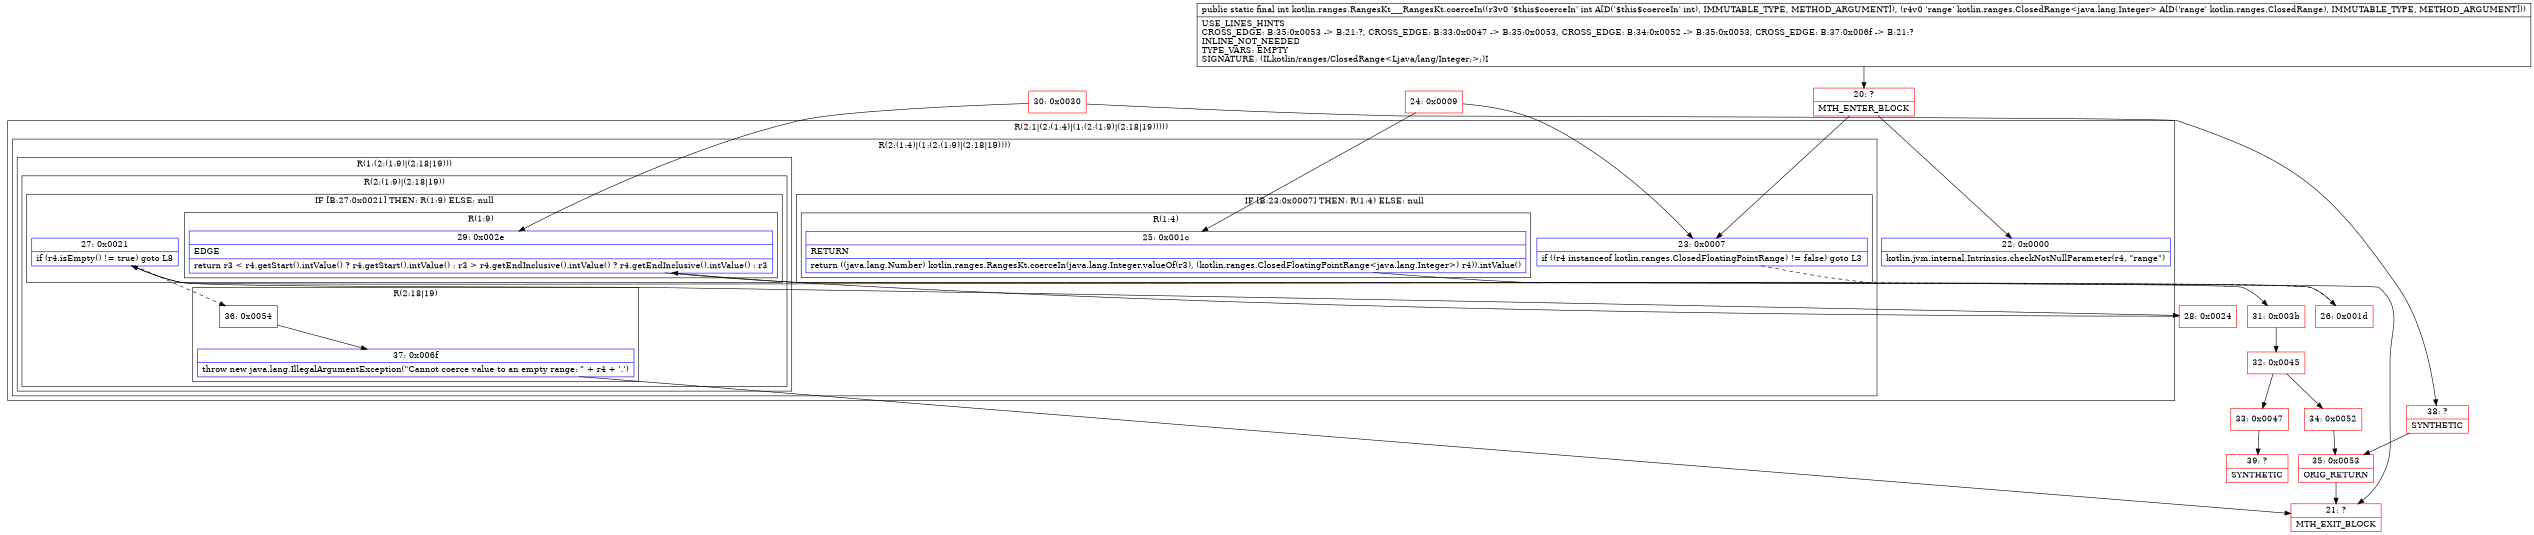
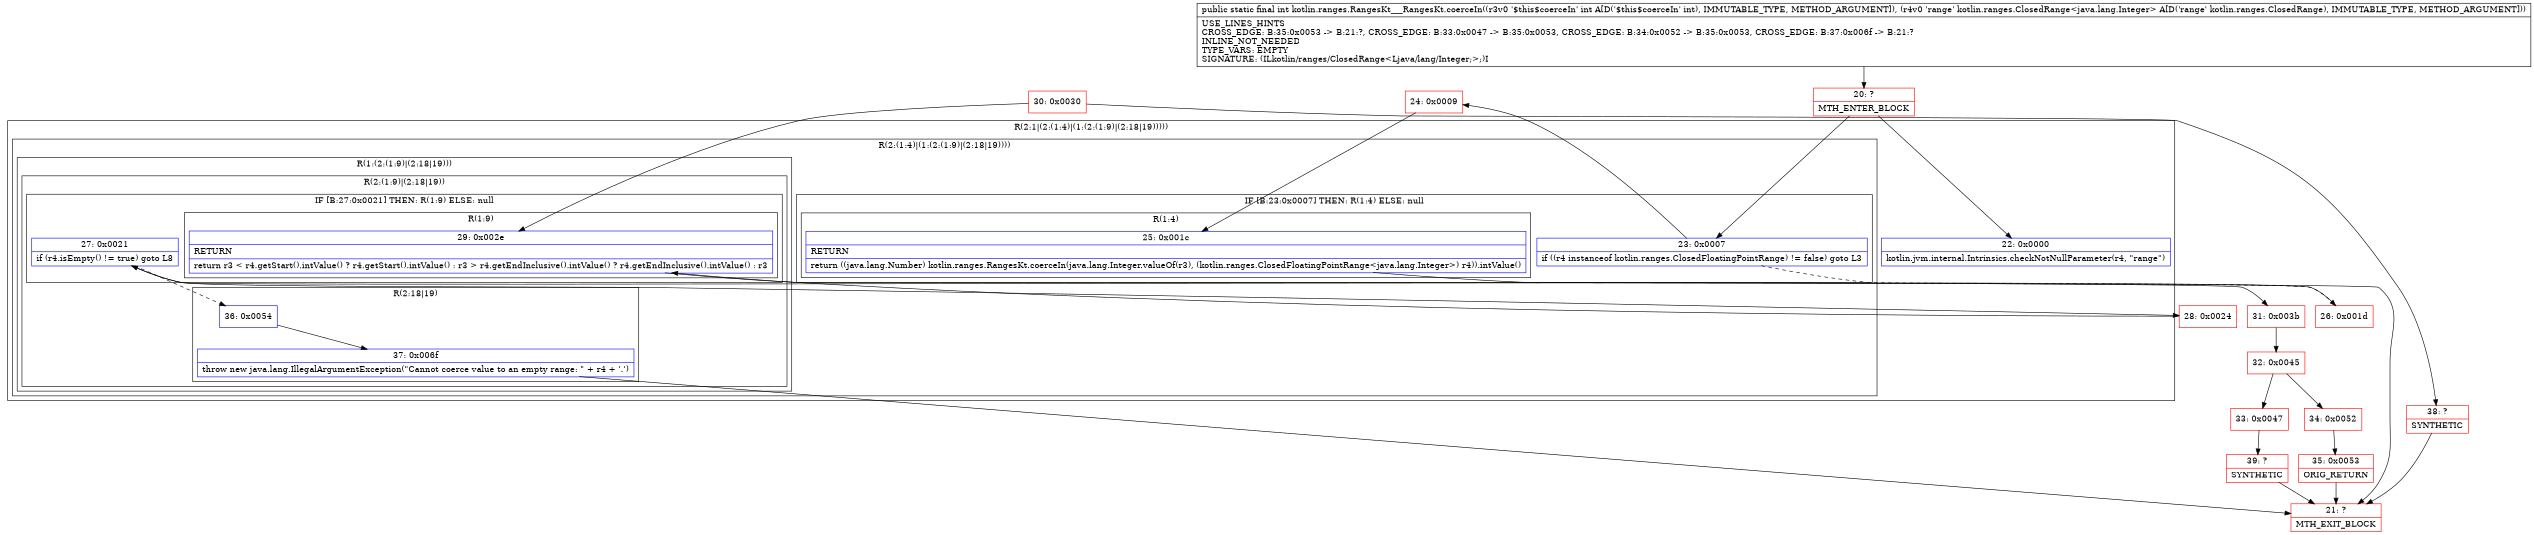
edge "24: 0x0009" -> "23: 0x0007": reversed
node "29: 0x002e": text "EDGE" -> "RETURN"
edge "38: ?" -> "35: 0x0053": now "38: ?" -> "21: ?"
edge "39: ?" -> "21: ?": added
